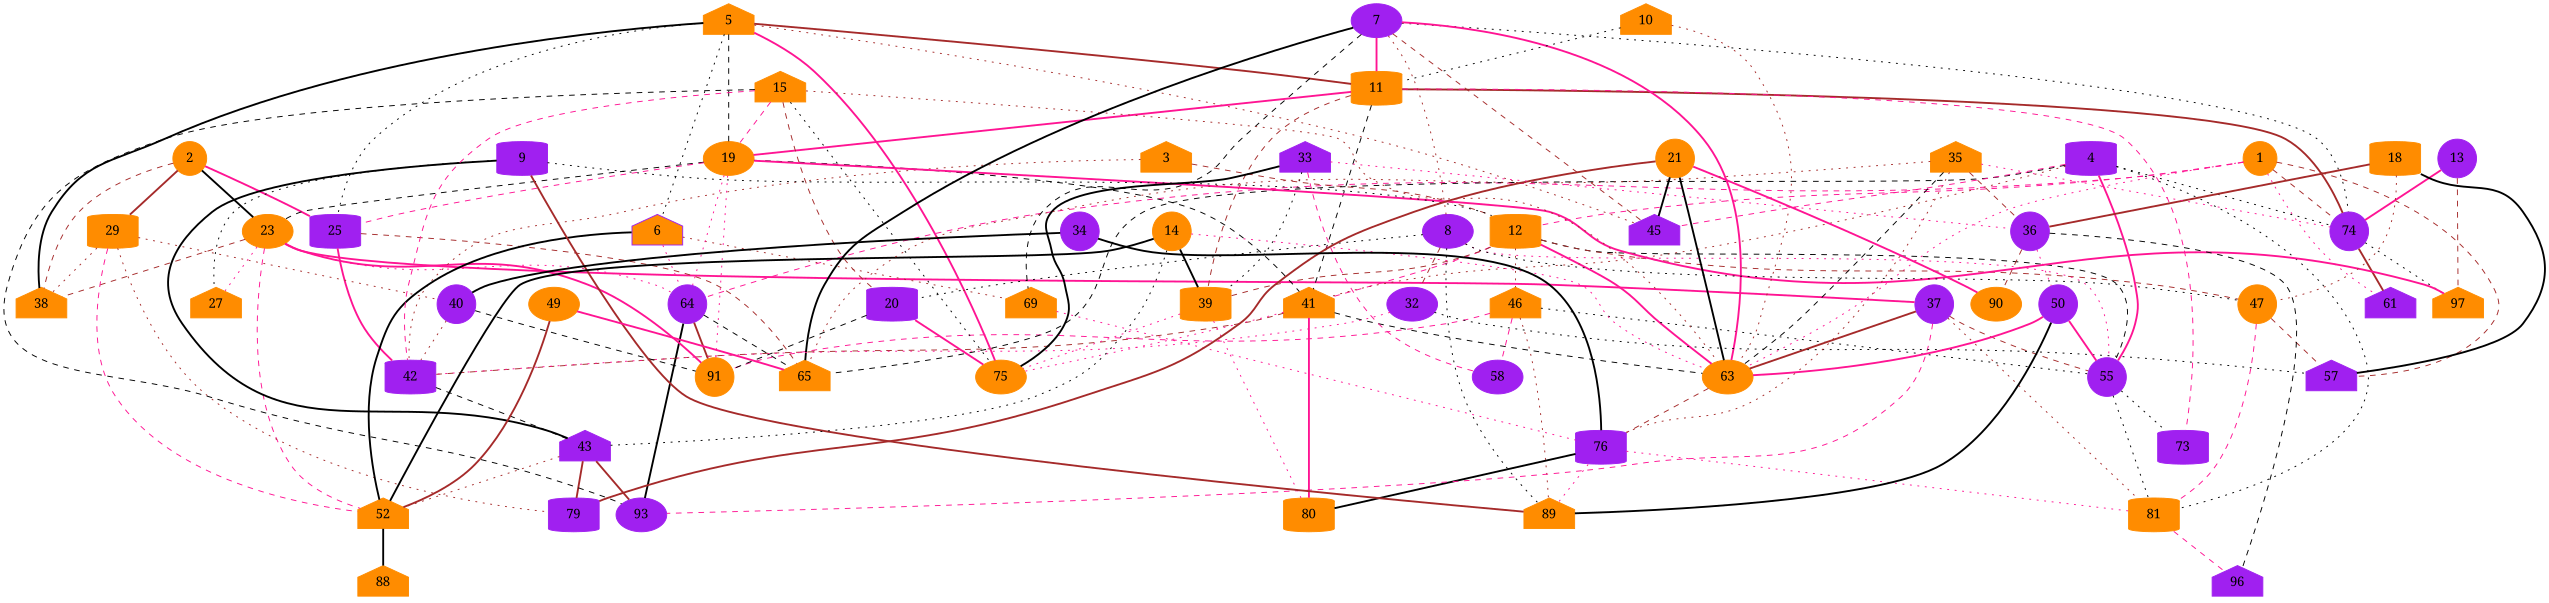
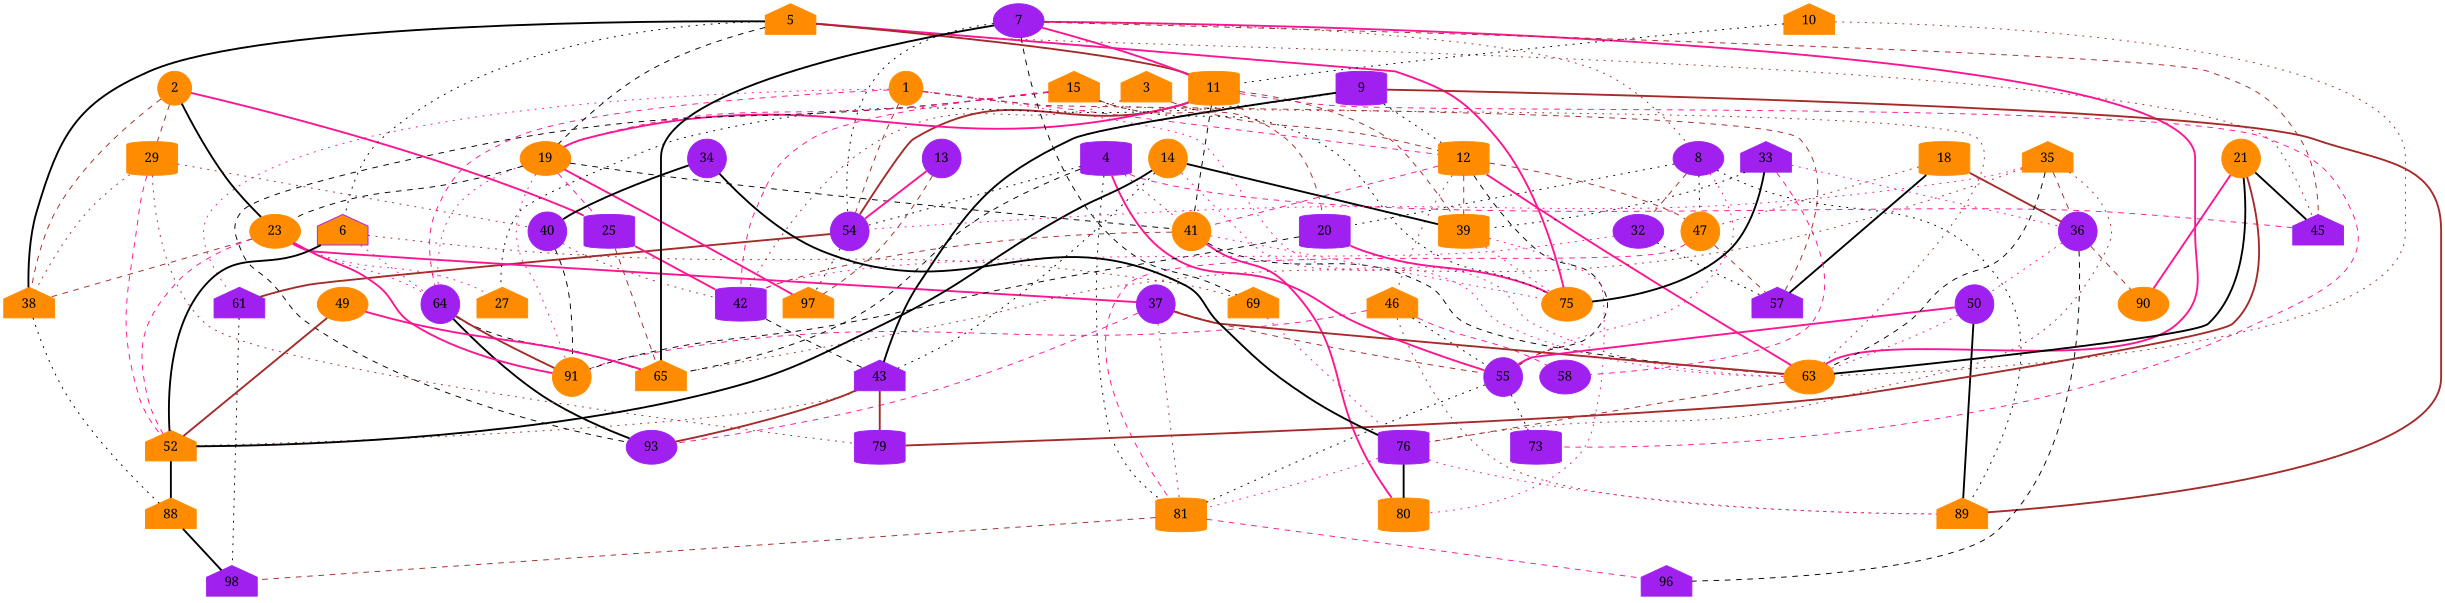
edge "5" -- "25": removed
edge "2" -- "29": style bold -> dashed
node "74": label "74" -> "54"
node "41": shape house -> circle
edge "50" -- "63": style bold -> dotted
edge "38" -- "88": added
node "98": added
